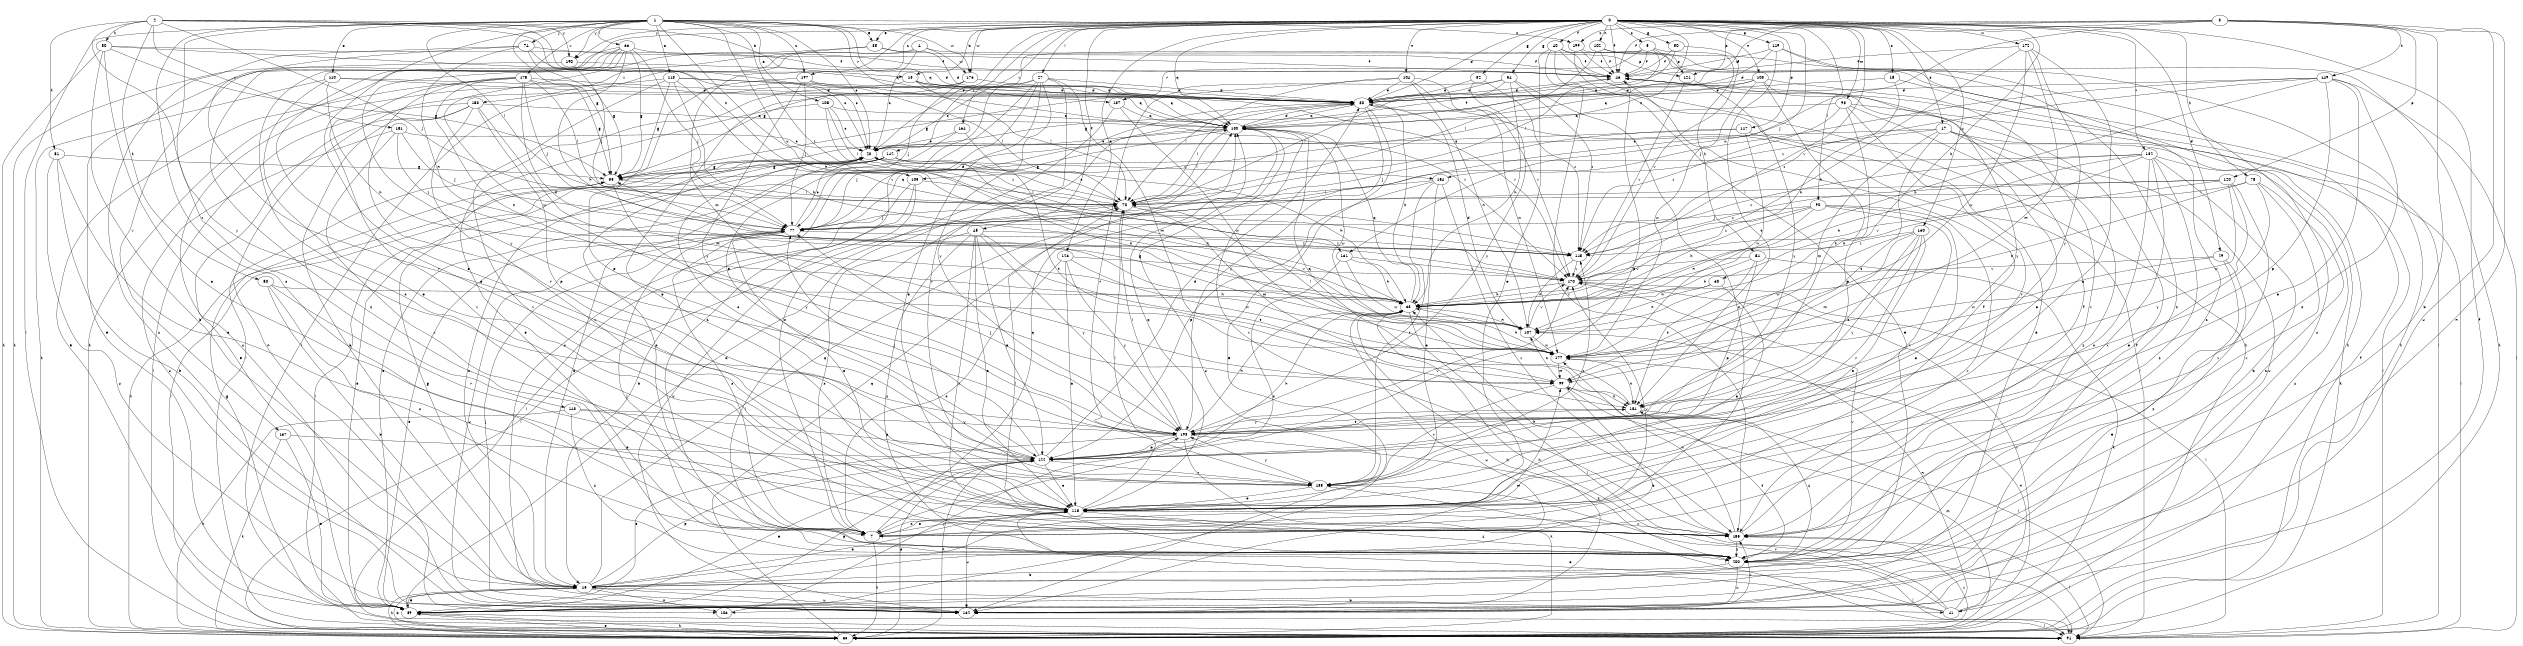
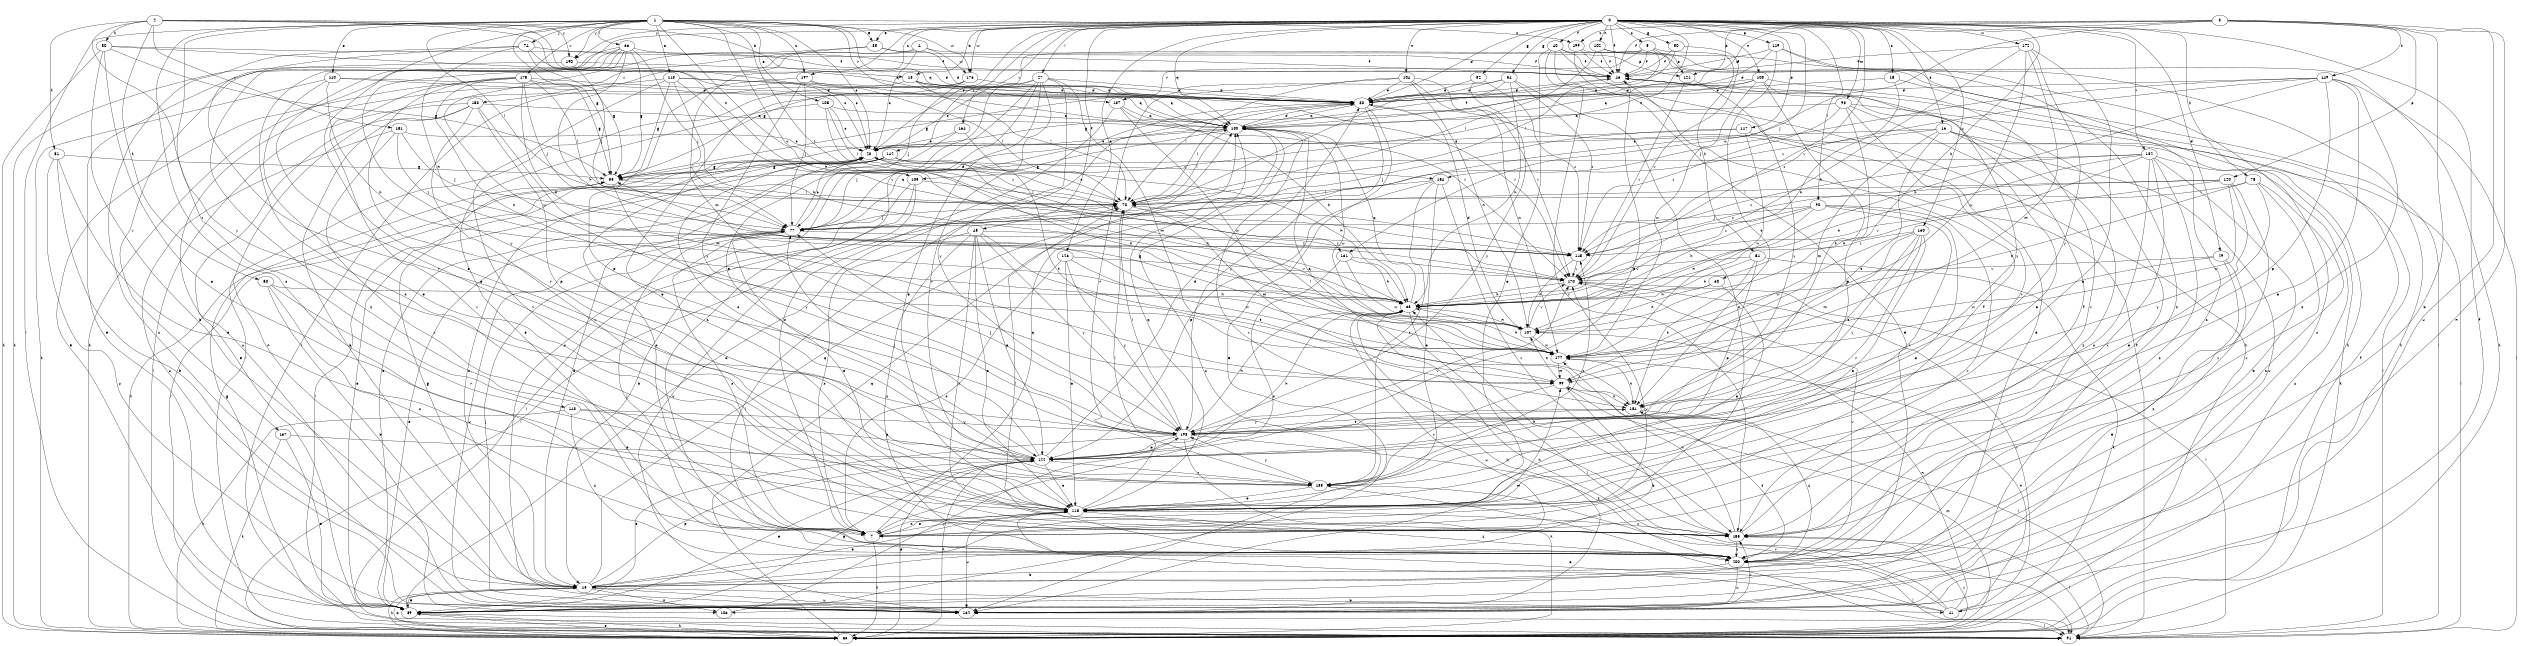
node "17": label "17" -> "16"
edge "2" -> "77": removed, label "j"
edge "30" -> "63": now "137" -> "63"
